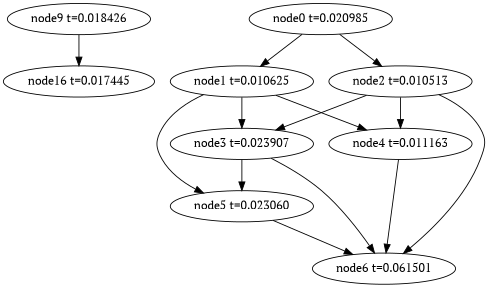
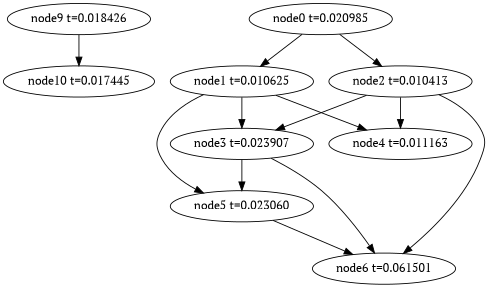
node "node16 t=0.017445": label "node16 t=0.017445" -> "node10 t=0.017445"
node "node2 t=0.010513": label "node2 t=0.010513" -> "node2 t=0.010413"
edge "node4 t=0.011163" -> "node6 t=0.061501": removed
